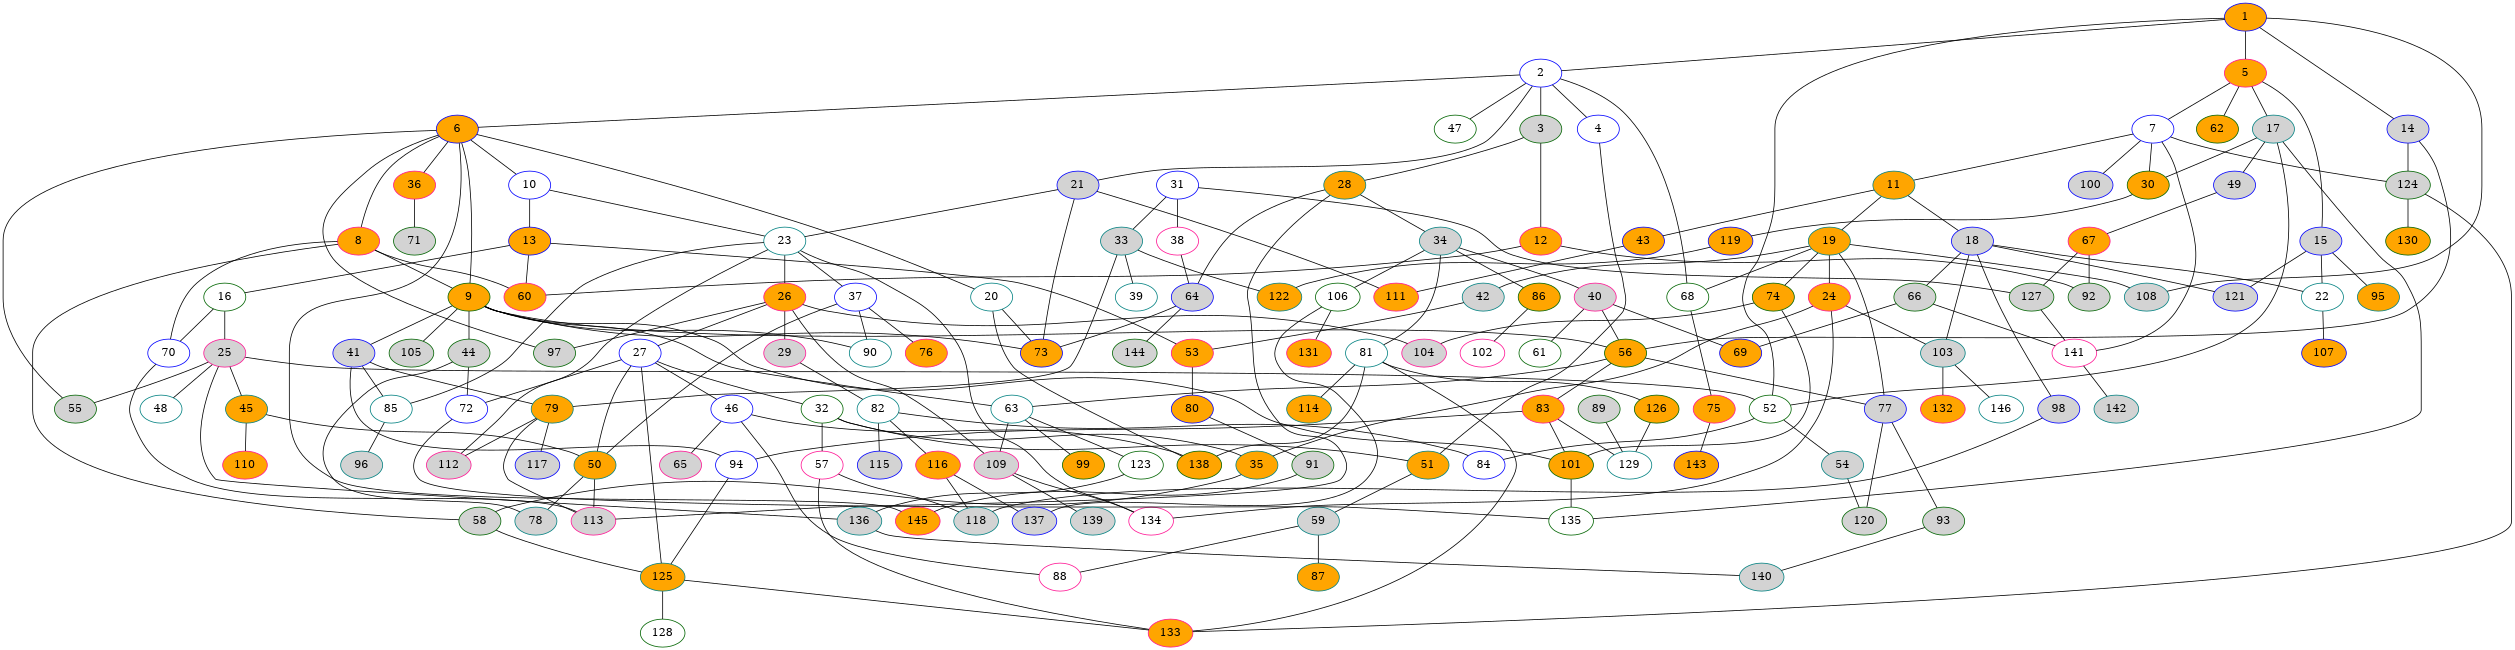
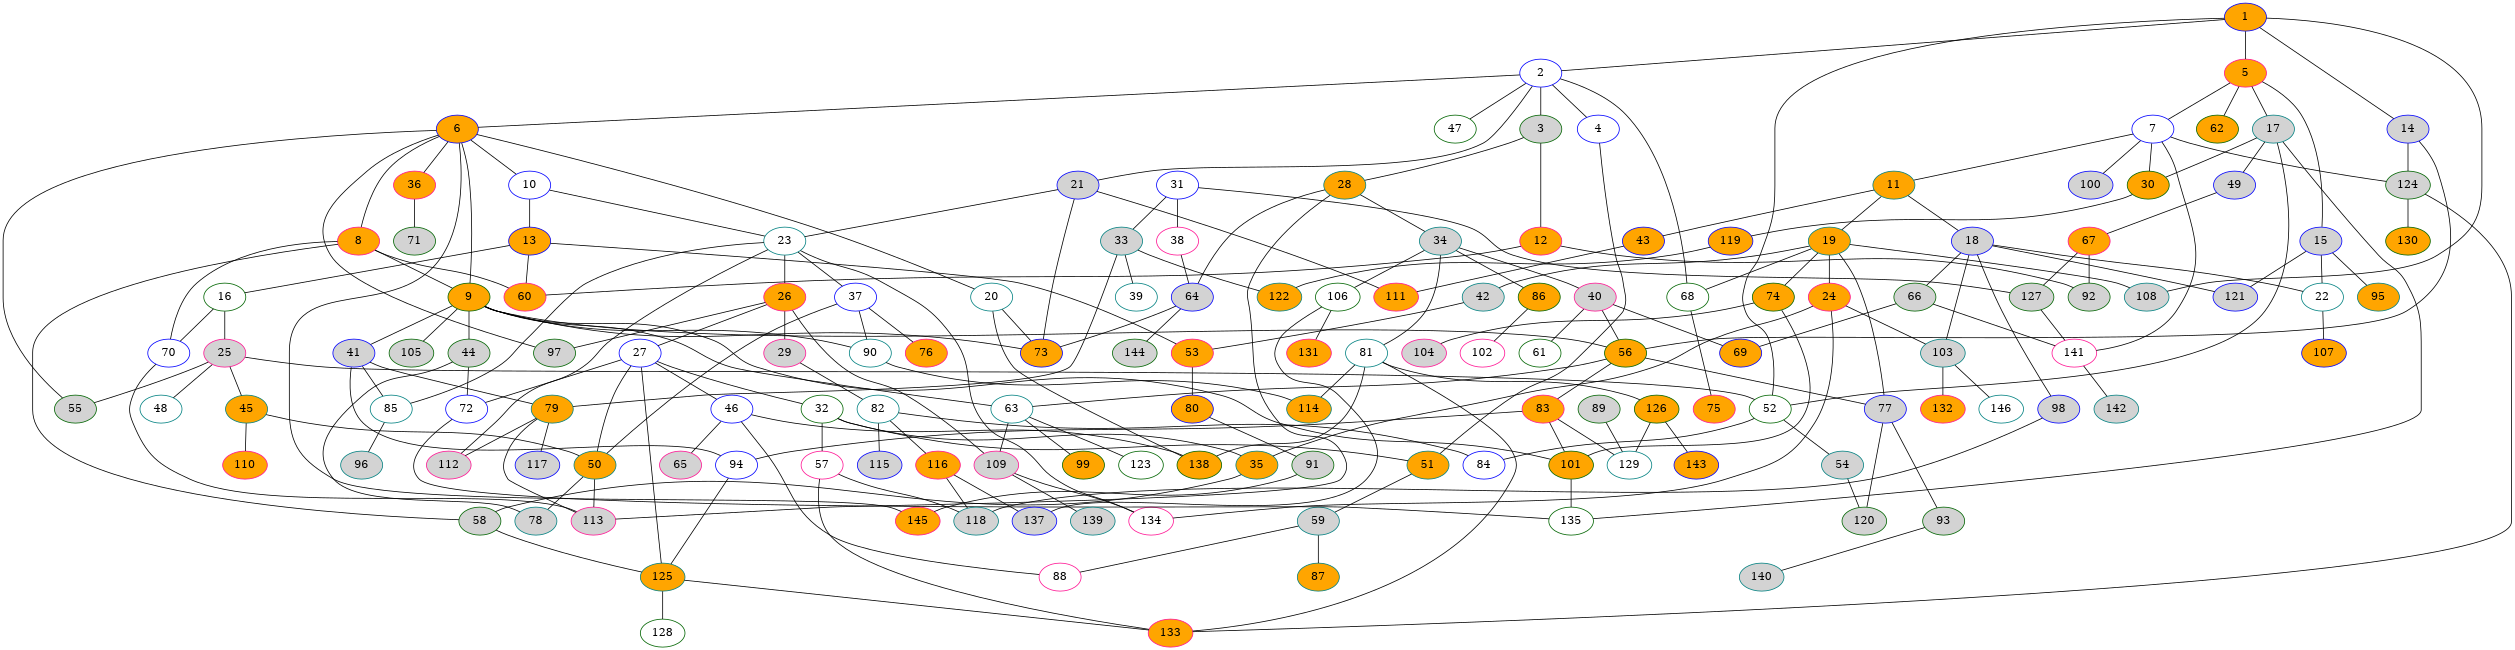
edge "26" -- "104": removed
edge "90" -- "114": added
edge "75" -- "143": now "126" -- "143"
node "136": removed
